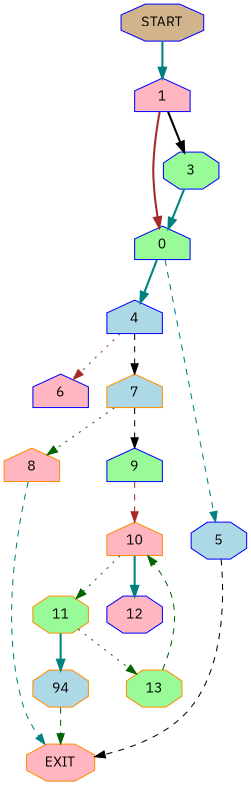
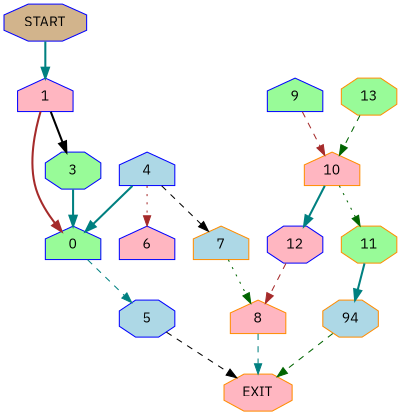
edge "0" -> "4": reversed
edge "12" -> "8": added
edge "7" -> "9": removed
edge "11" -> "13": removed
